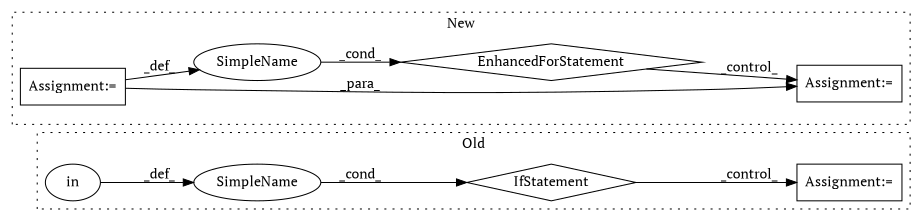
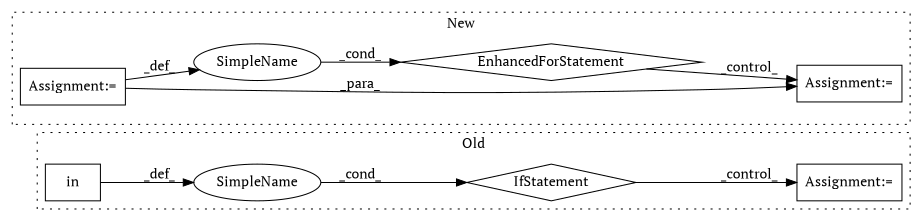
node "in": shape ellipse -> box
